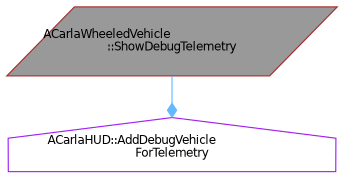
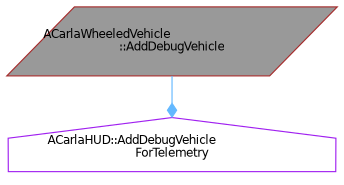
node "ACarlaWheeledVehicle ::ShowDebugTelemetry": label "ACarlaWheeledVehicle ::ShowDebugTelemetry" -> "ACarlaWheeledVehicle ::AddDebugVehicle"
